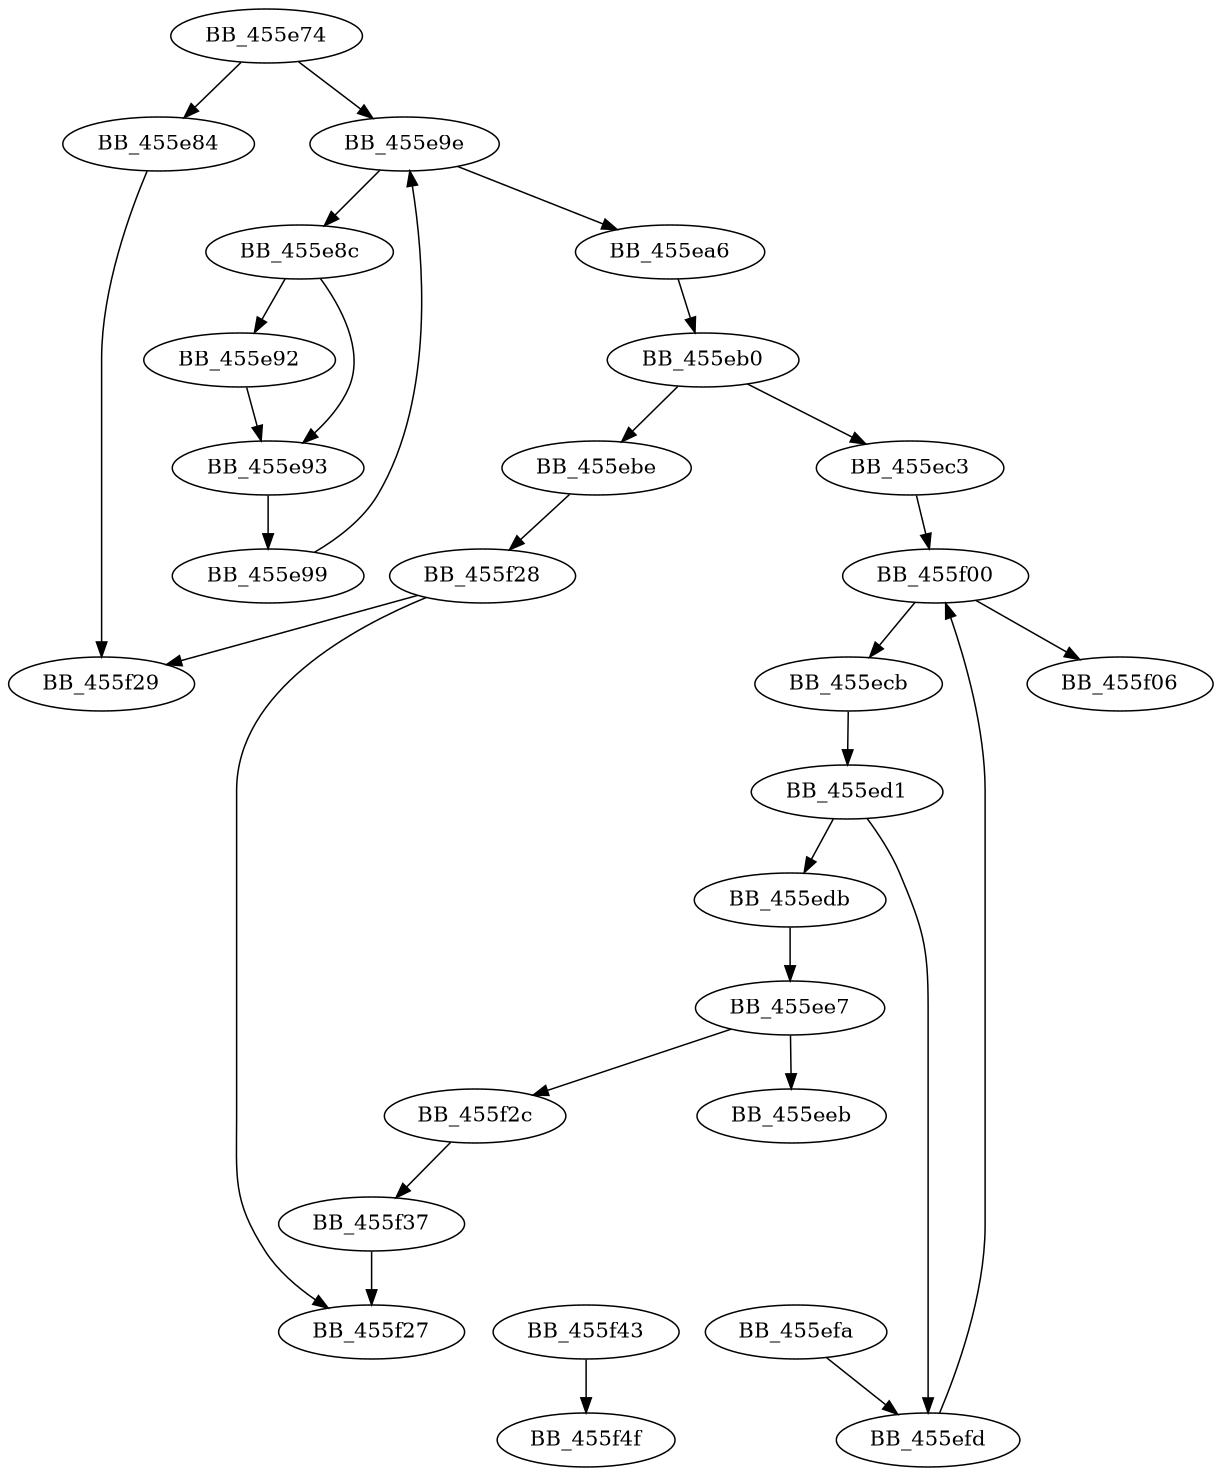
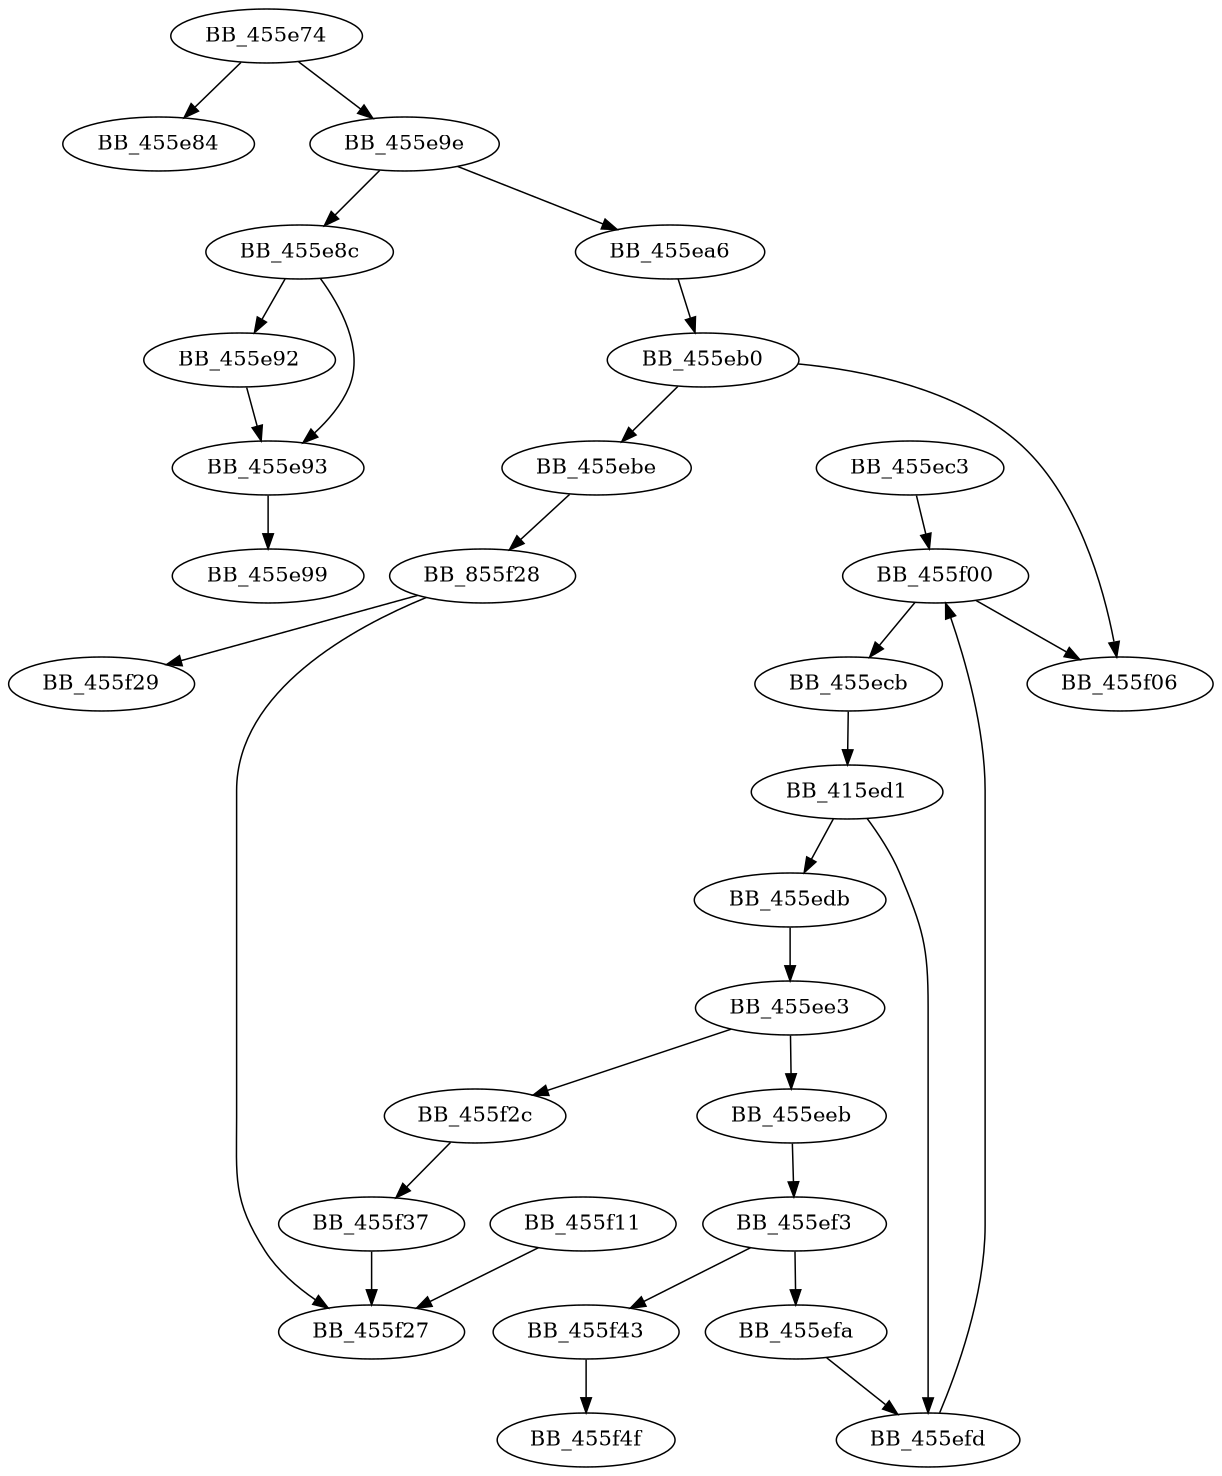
edge "BB_455e99" -> "BB_455e9e": removed
edge "BB_455e84" -> "BB_455f29": removed
edge "BB_455eb0" -> "BB_455ec3": now "BB_455eb0" -> "BB_455f06"
node "BB_455f28": label "BB_455f28" -> "BB_855f28"
node "BB_455ed1": label "BB_455ed1" -> "BB_415ed1"
node "BB_455ee7": label "BB_455ee7" -> "BB_455ee3"
node "BB_455f11": added
node "BB_455ef3": added
